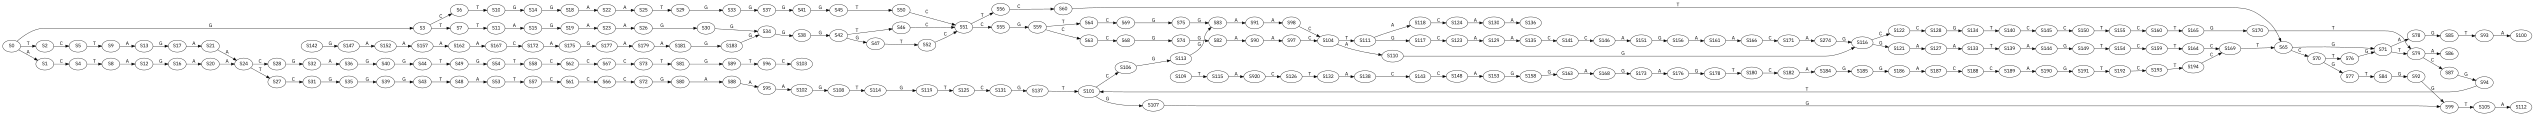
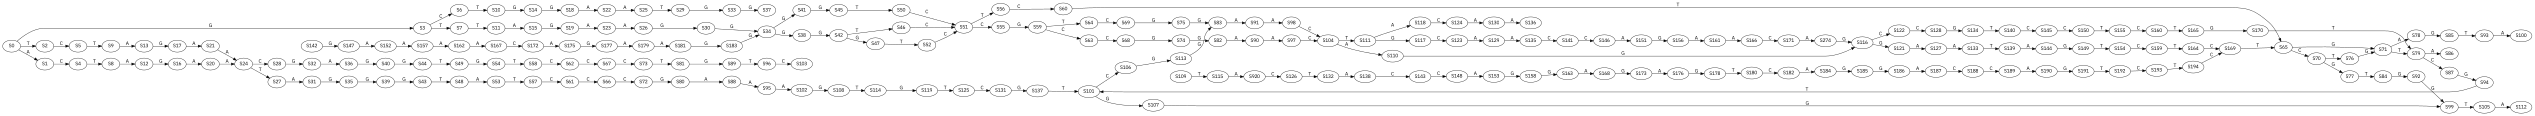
edge "S37" -> "S41": now "S34" -> "S41"
edge "S27" -> "S31": label "C" -> "A"
